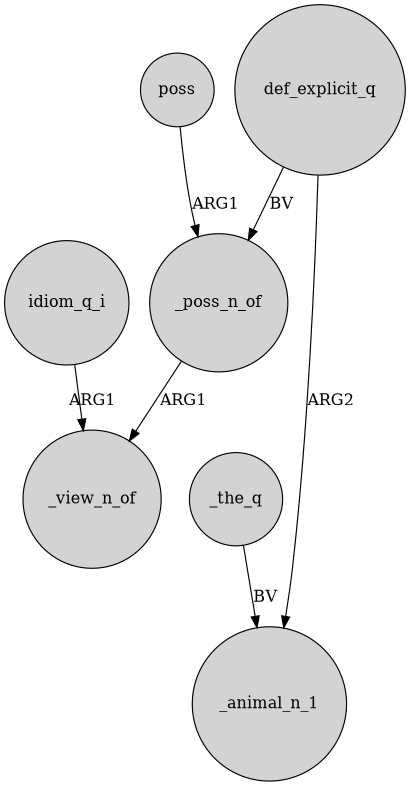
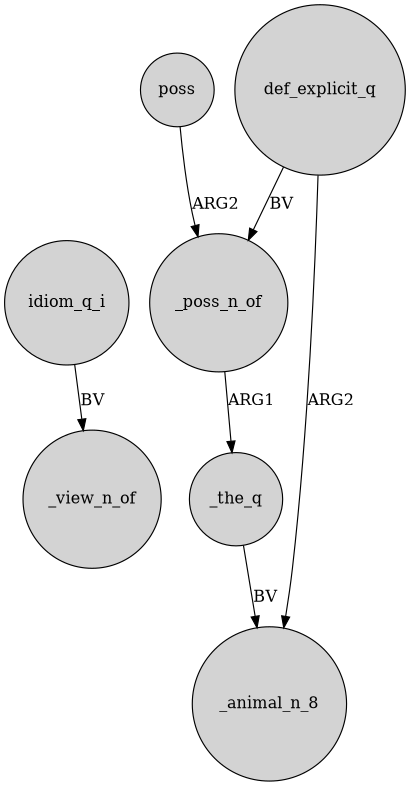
edge "poss" -> "_poss_n_of": label "ARG1" -> "ARG2"
edge "_poss_n_of" -> "_view_n_of": now "_poss_n_of" -> "_the_q"
edge "idiom_q_i" -> "_view_n_of": label "ARG1" -> "BV"
node "_animal_n_1": label "_animal_n_1" -> "_animal_n_8"
